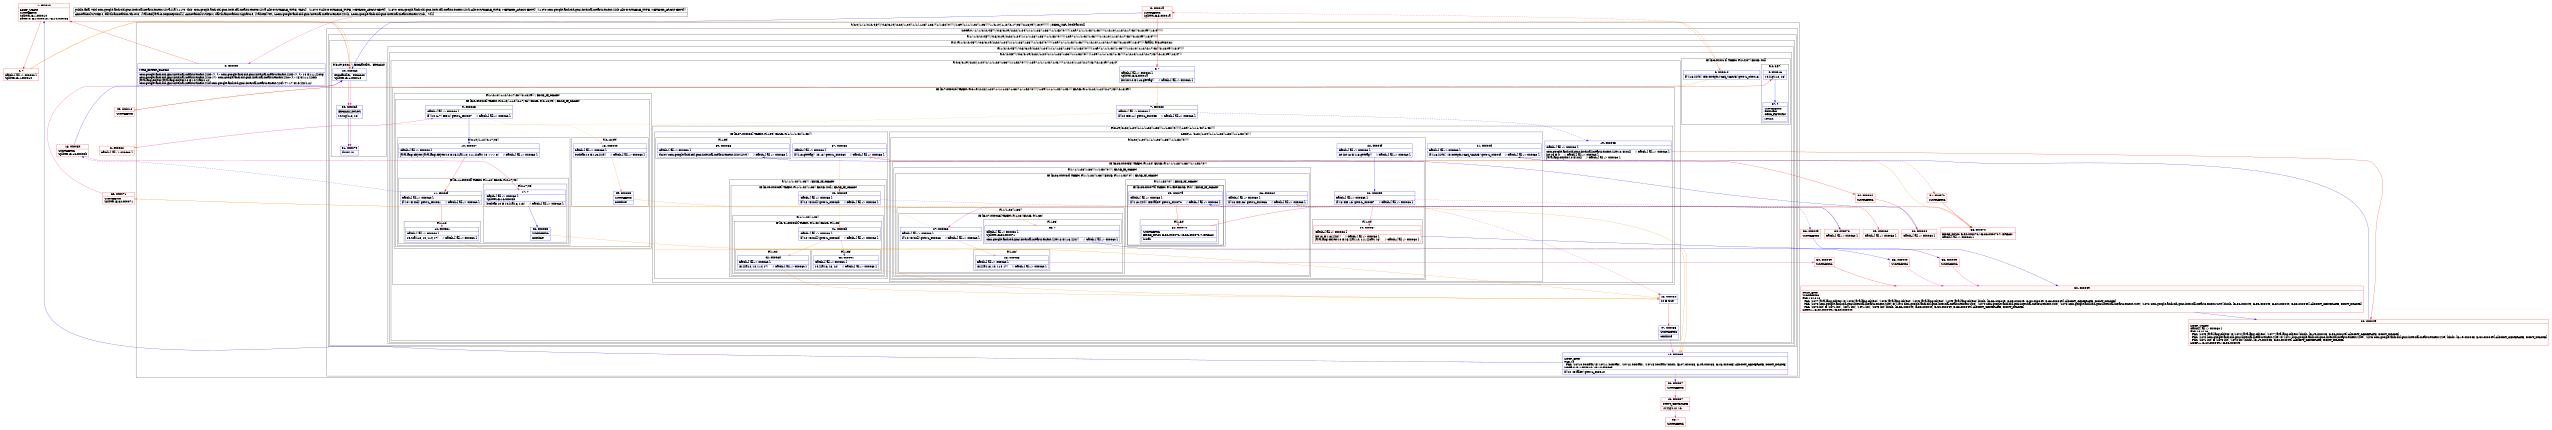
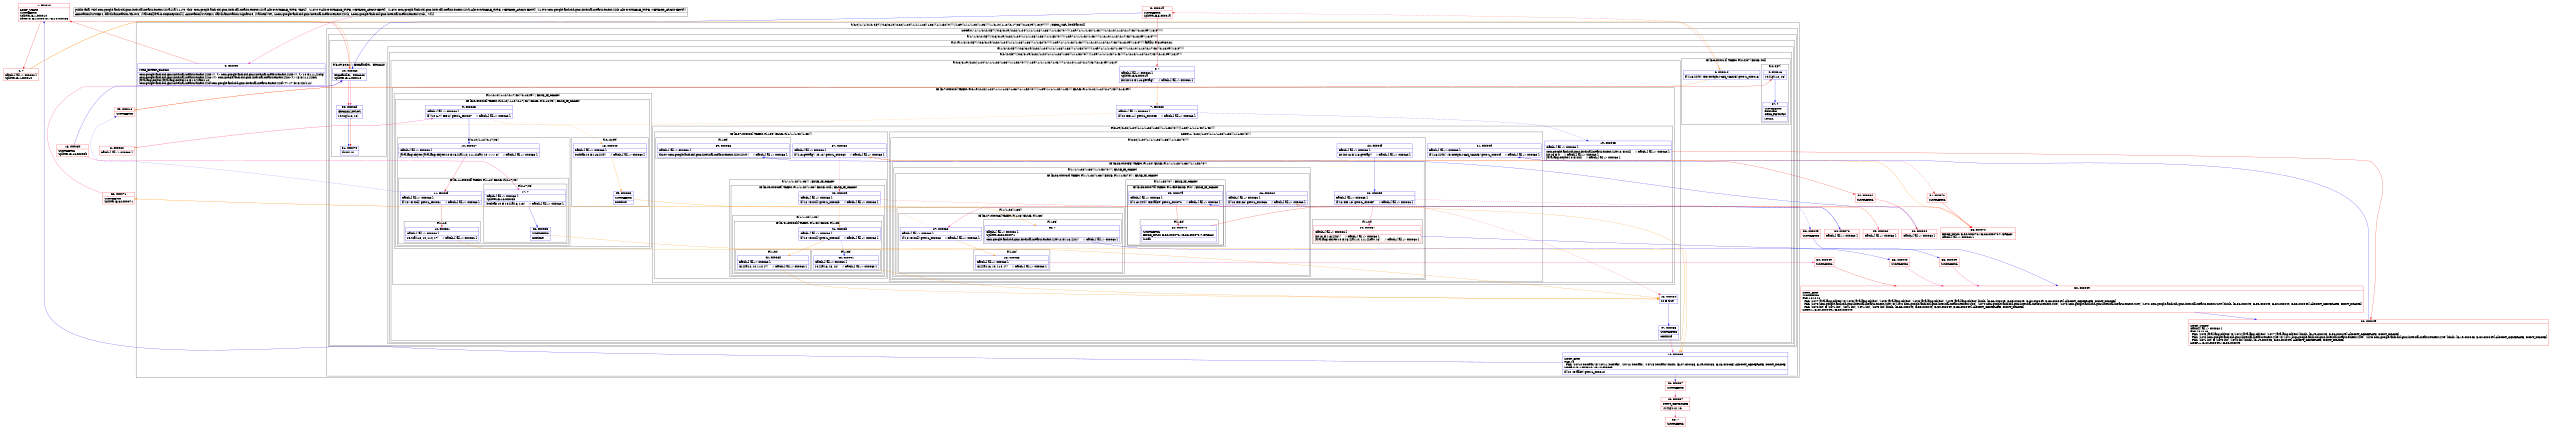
edge "11: 0x002f" -> "16: 0x003b": now "11: 0x002f" -> "45: 0x0016"
node "50: 0x0049": text "INSN_END" -> "LOOP_END"
edge "13: 0x0034" -> "47: 0x0035": color red -> blue
